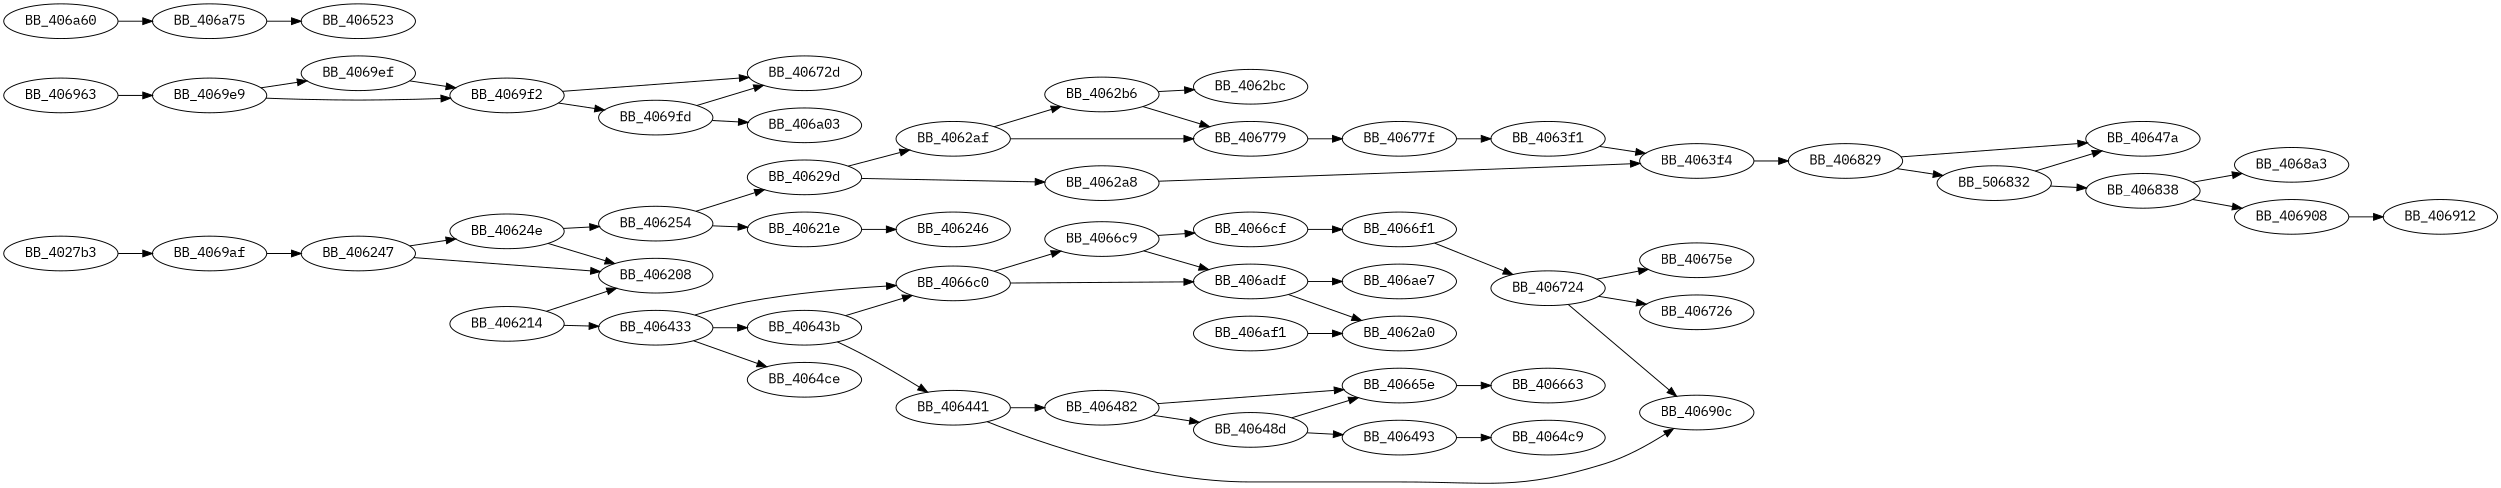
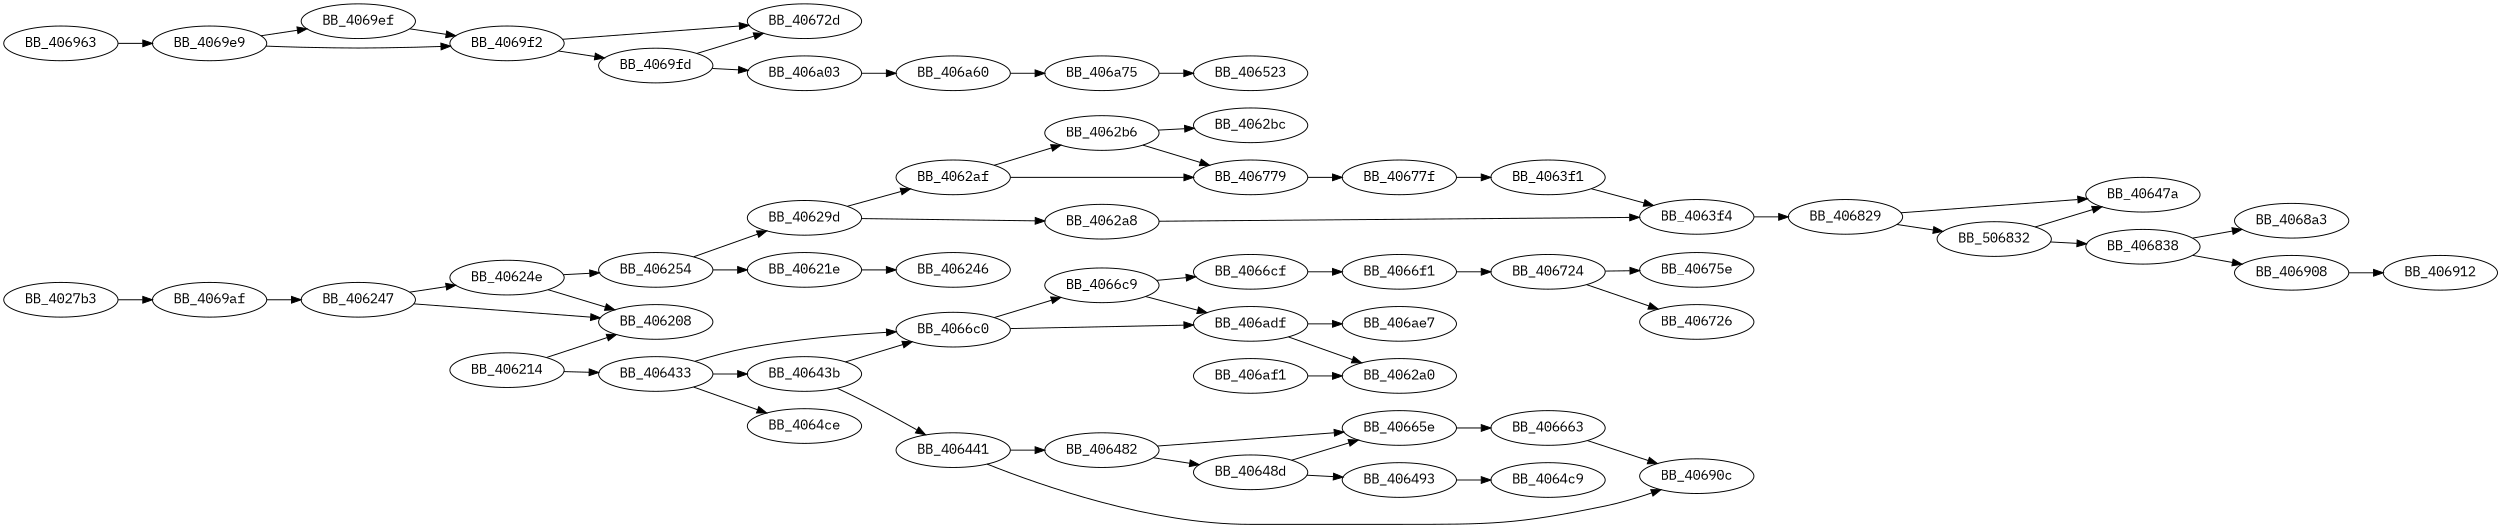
edge "BB_406a03" -> "BB_406a60": added
edge "BB_406724" -> "BB_40690c": now "BB_406663" -> "BB_40690c"
